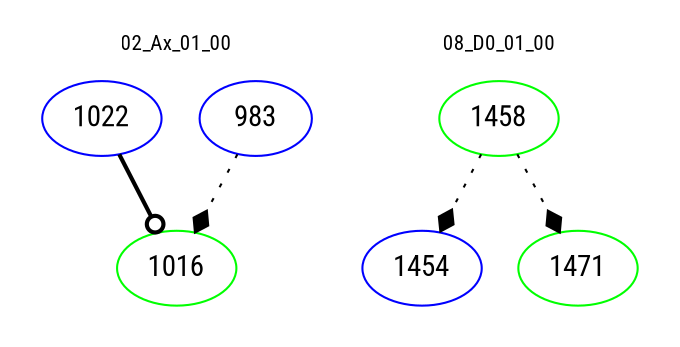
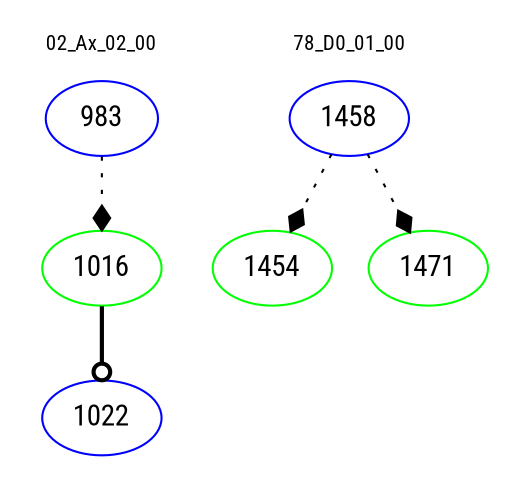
cluster "02_Ax_01_00": label "02_Ax_01_00" -> "02_Ax_02_00"
cluster "08_D0_01_00": label "08_D0_01_00" -> "78_D0_01_00"
node "1458": color green -> blue
edge "1022" -> "1016": reversed
node "1454": color blue -> green
